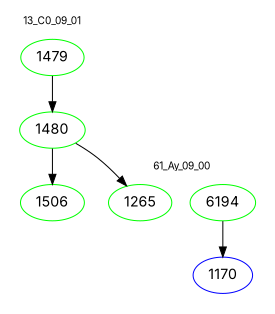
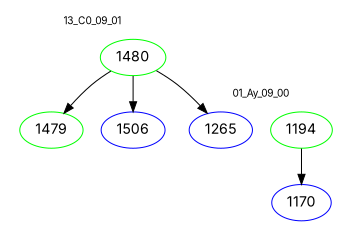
edge "1479" -> "1480": reversed
cluster "61_Ay_09_00": label "61_Ay_09_00" -> "01_Ay_09_00"
node "1506": color green -> blue
node "1265": color green -> blue
node "6194": label "6194" -> "1194"
